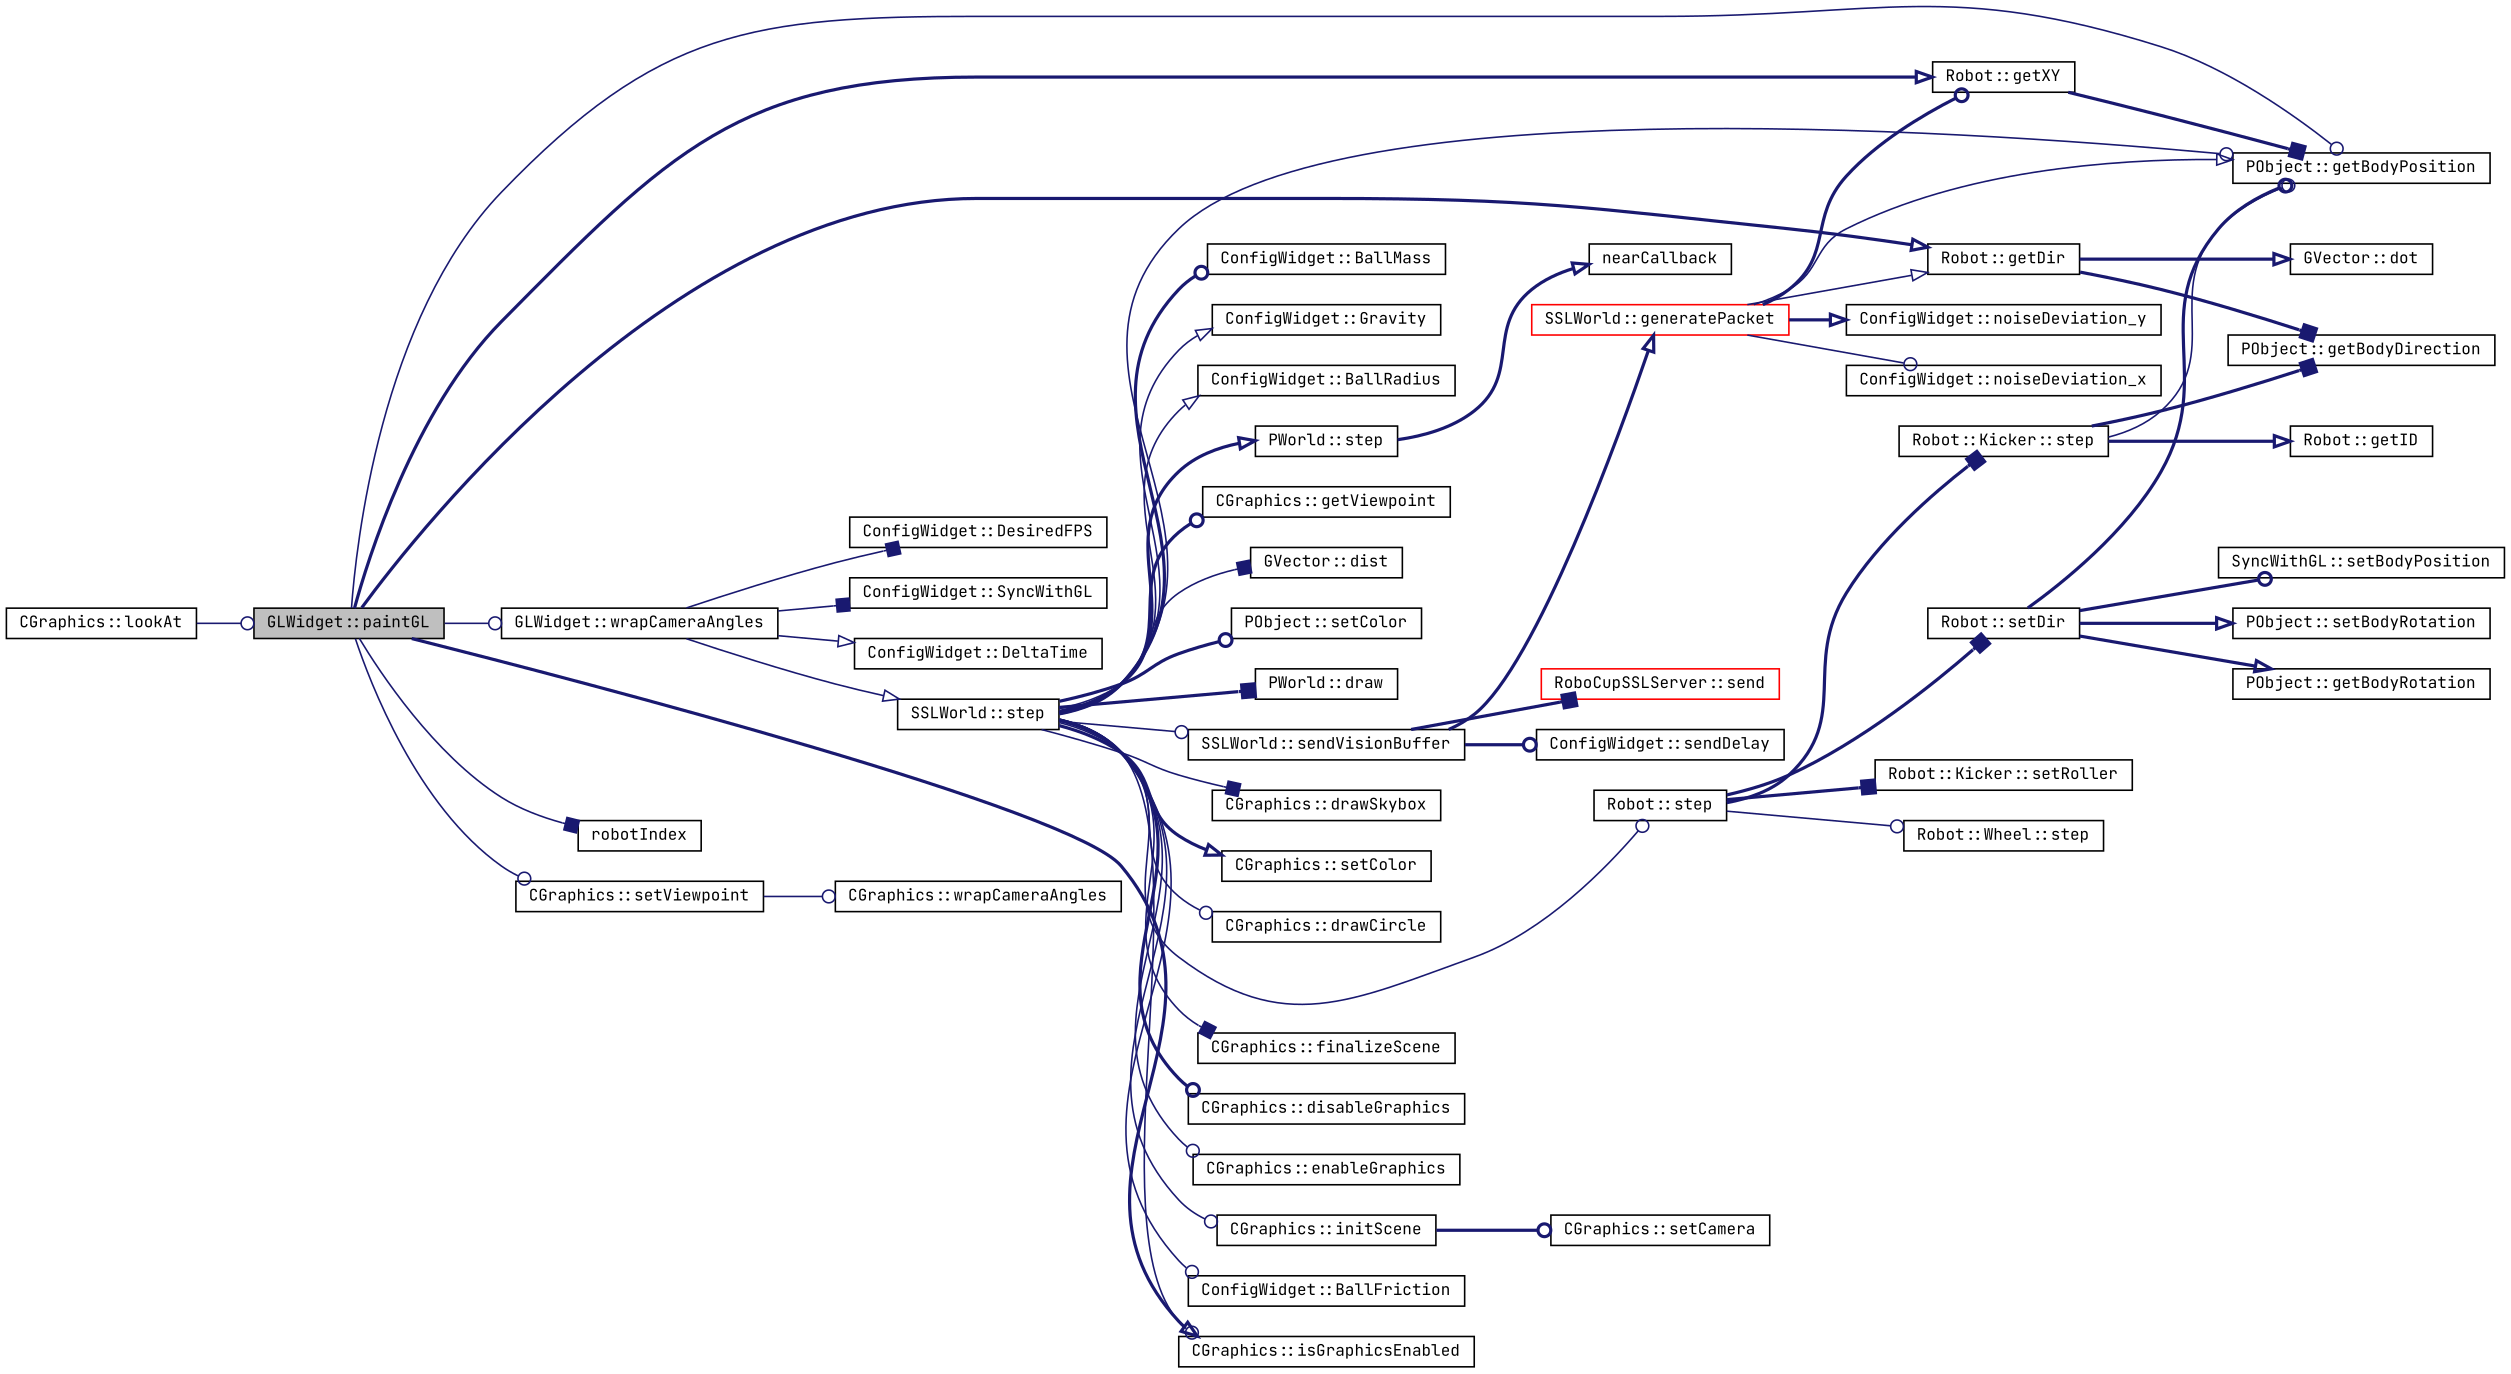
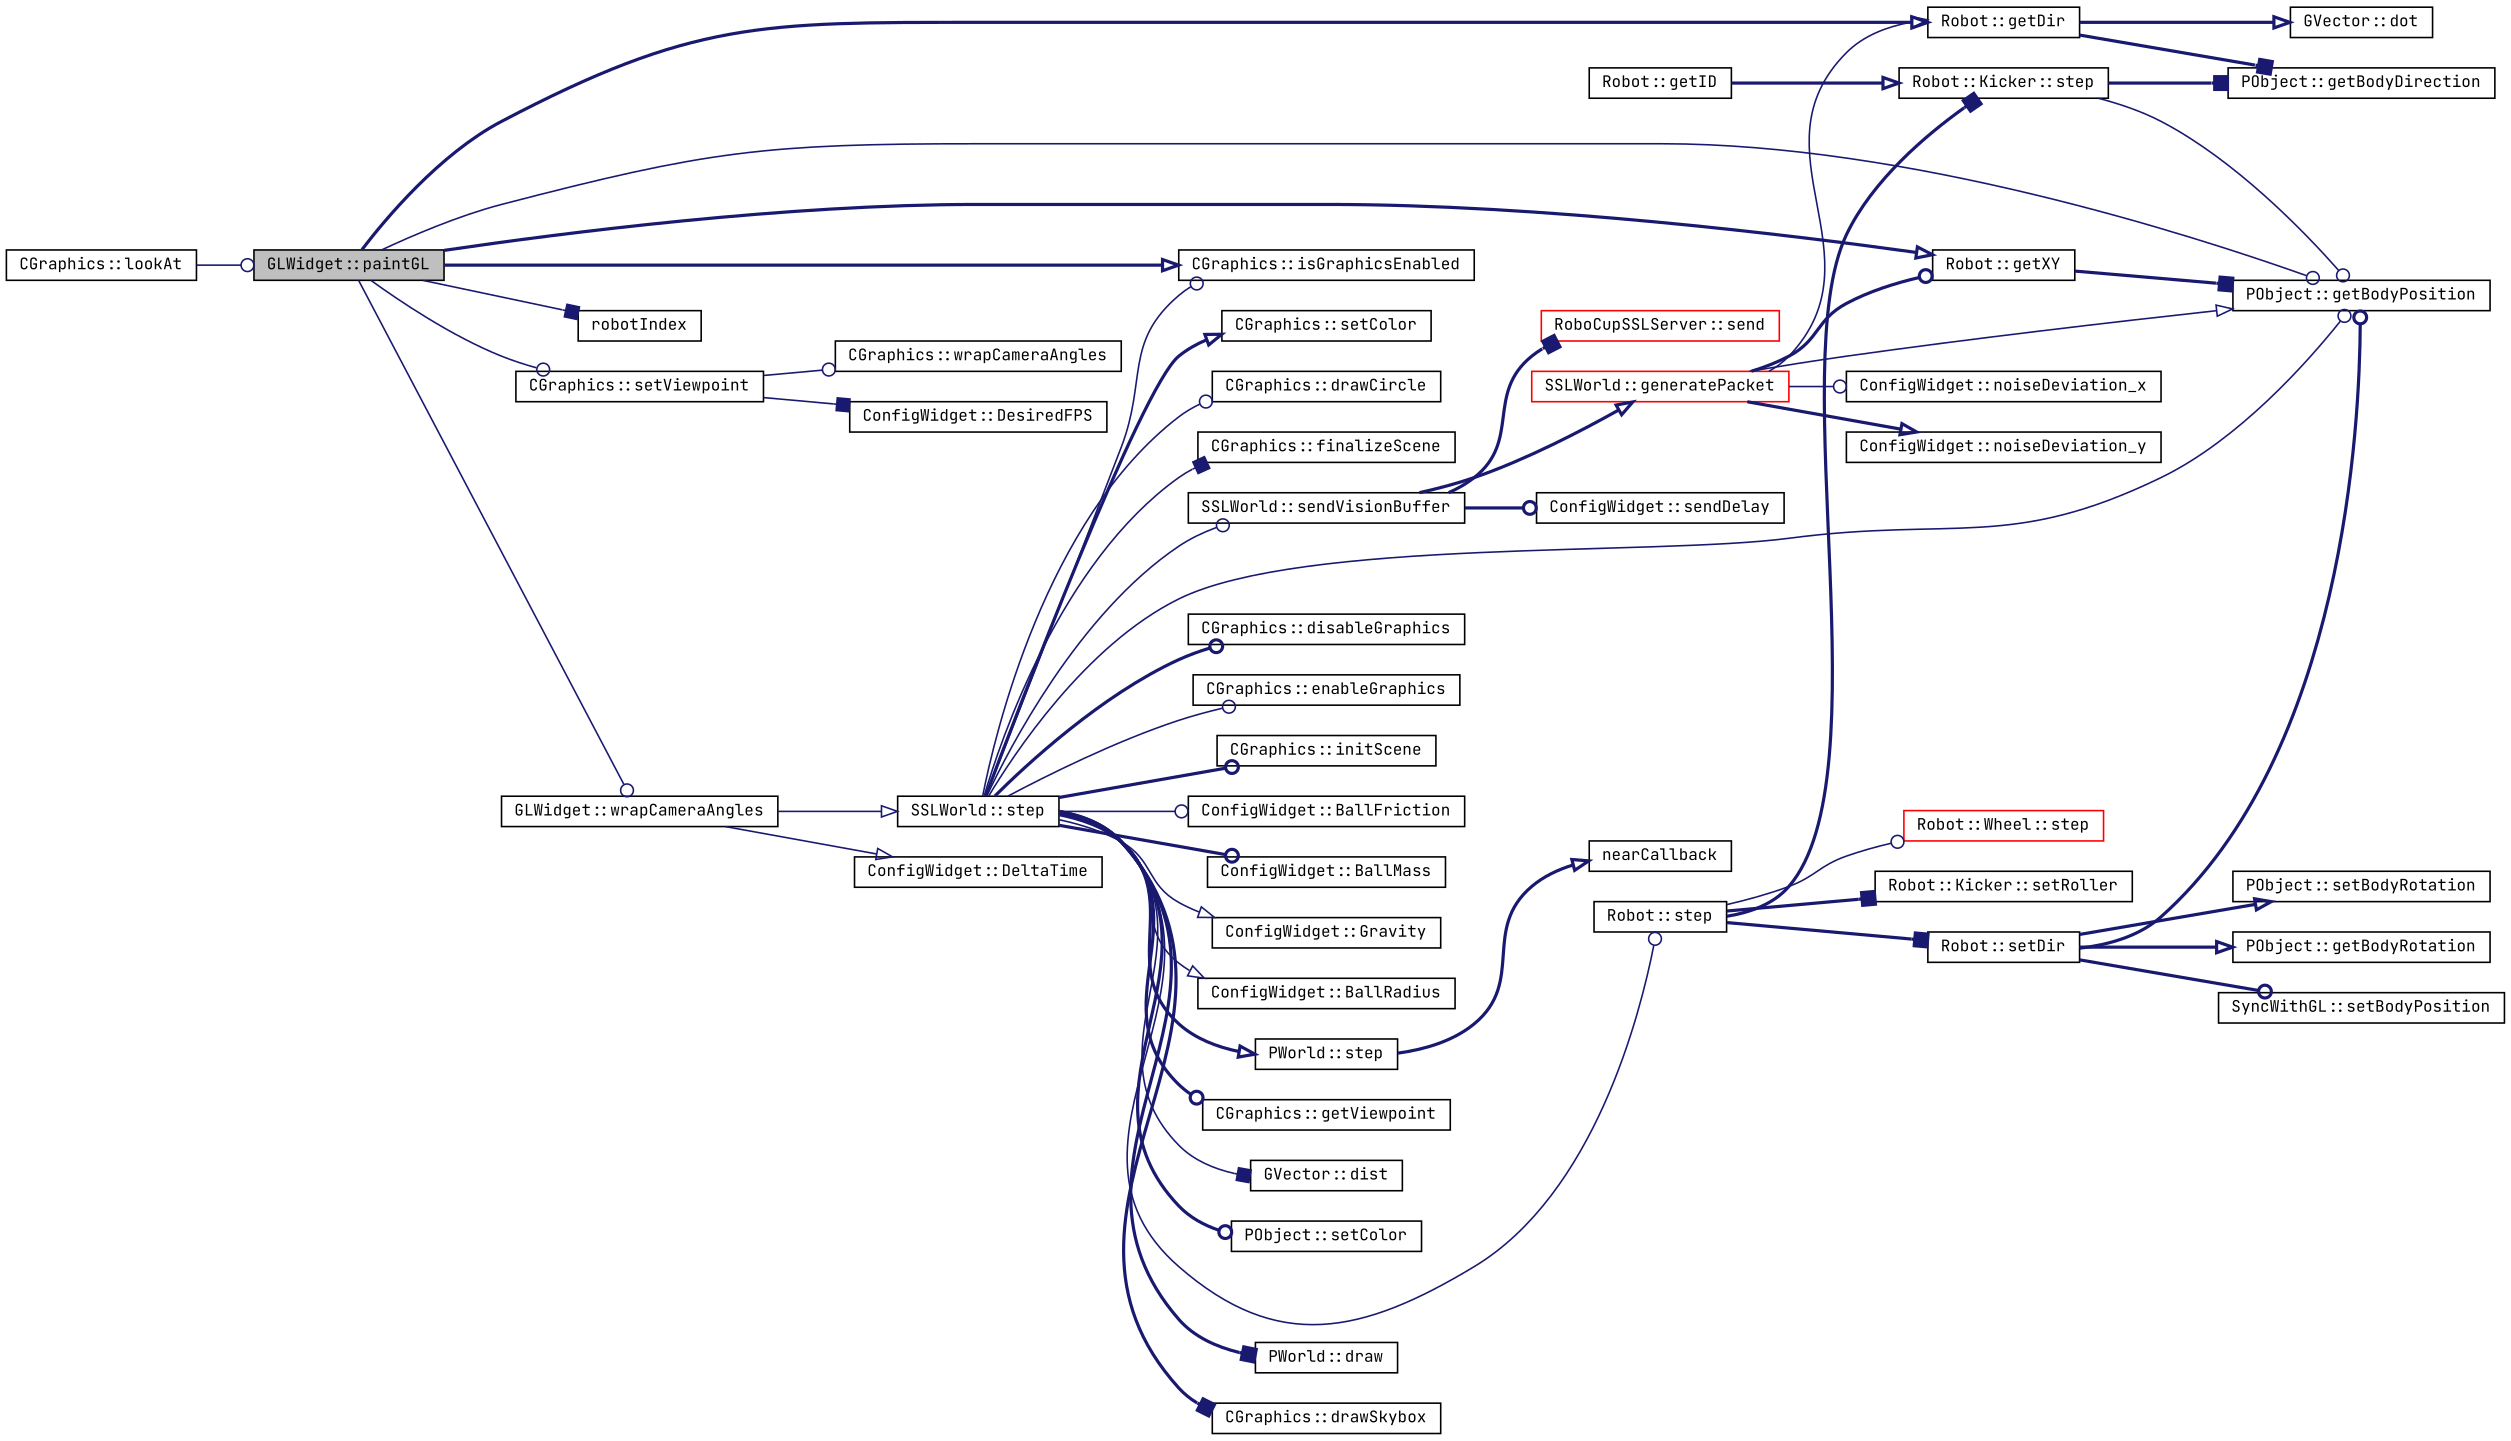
edge "Robot::Kicker::step" -> "Robot::getID": reversed
edge "GLWidget::wrapCameraAngles" -> "ConfigWidget::DesiredFPS": now "CGraphics::setViewpoint" -> "ConfigWidget::DesiredFPS"
node "ConfigWidget::SyncWithGL": removed
edge "SSLWorld::step" -> "CGraphics::drawSkybox": style solid -> bold
node "Robot::Wheel::step": color black -> red
edge "SSLWorld::step" -> "CGraphics::initScene": style solid -> bold
node "CGraphics::setCamera": removed
